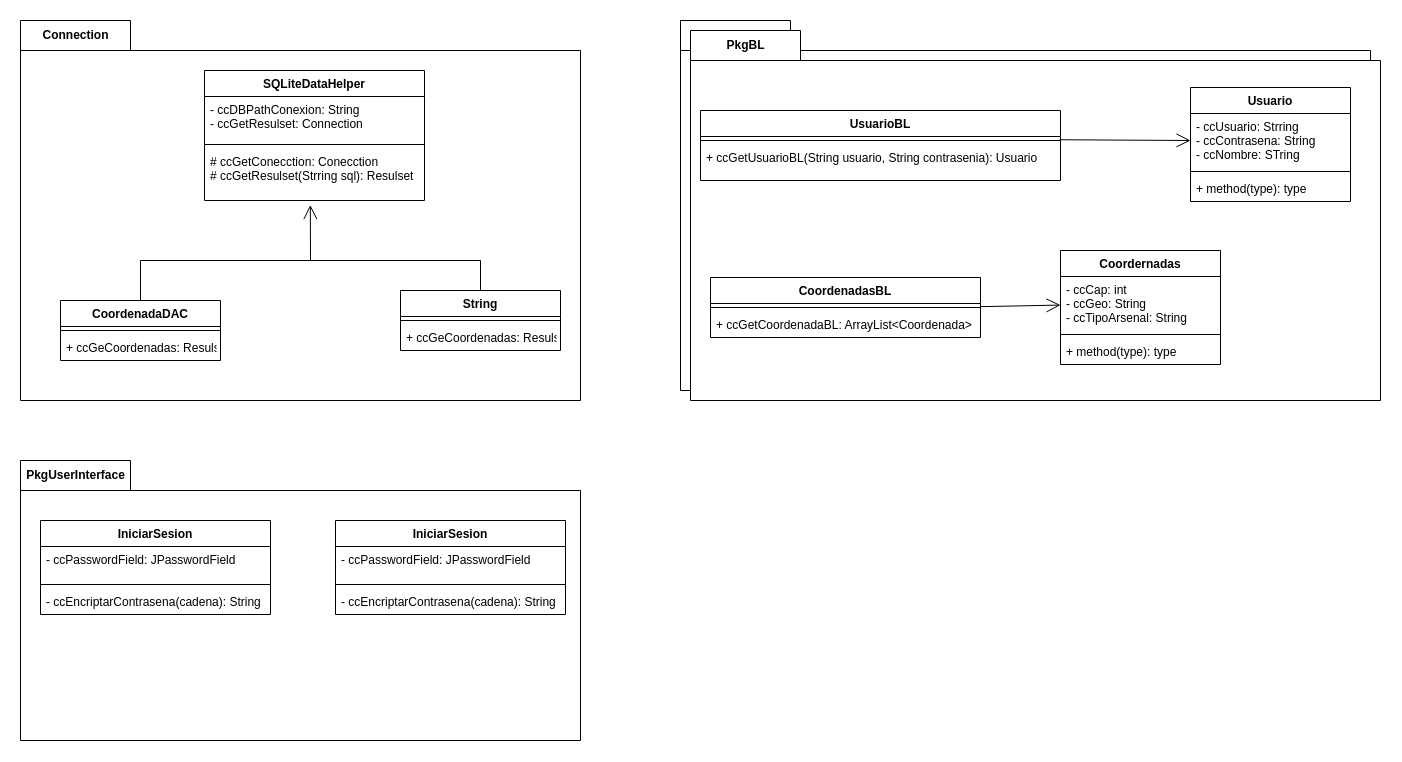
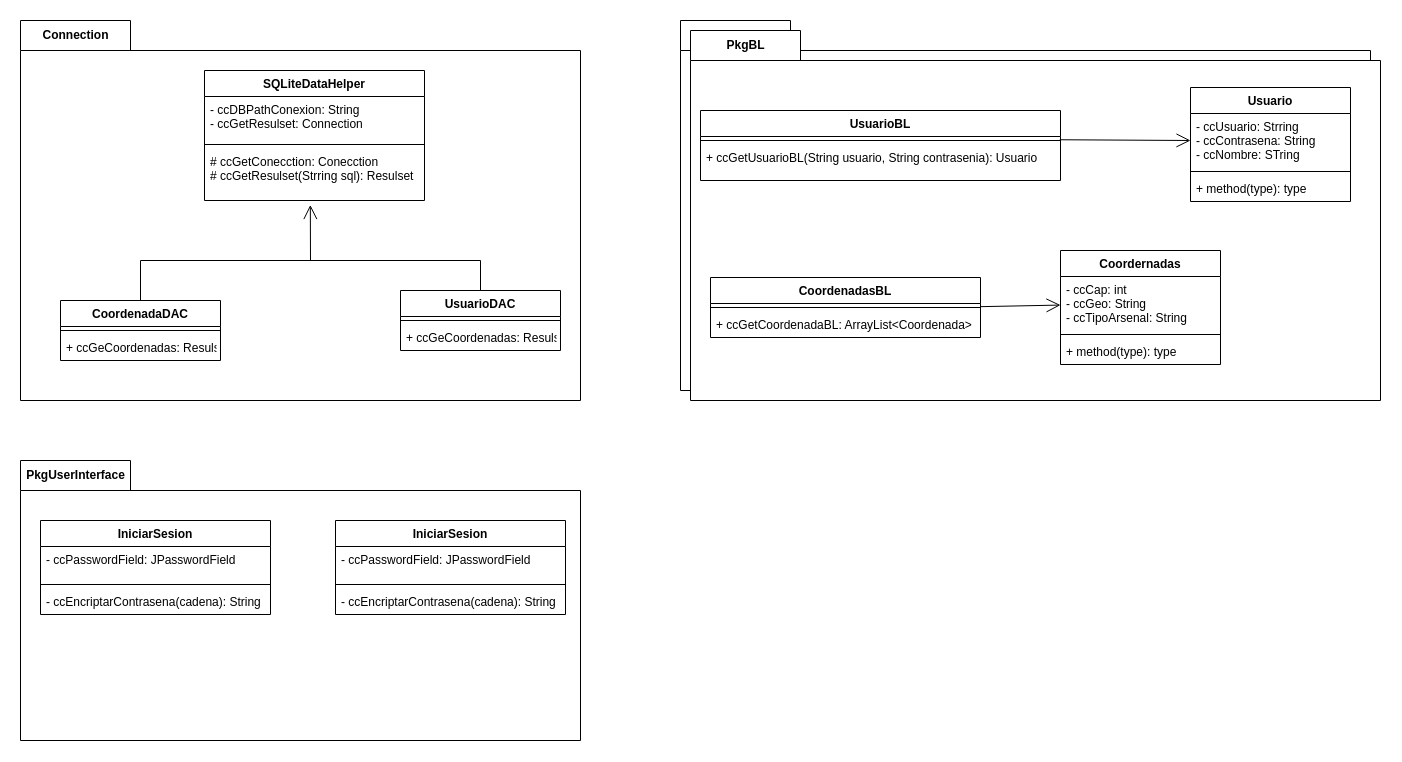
node "String": label "String" -> "UsuarioDAC"
